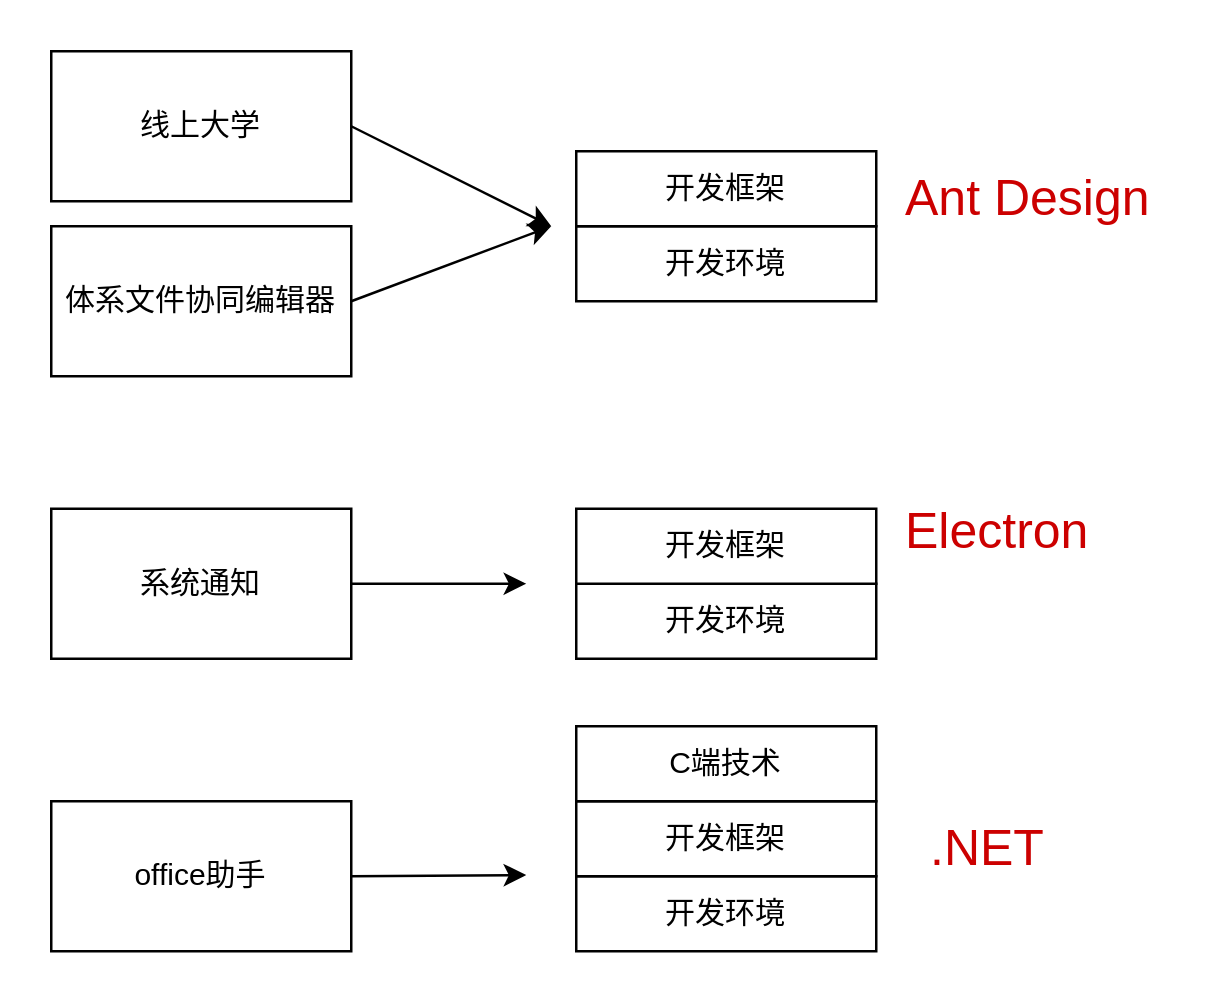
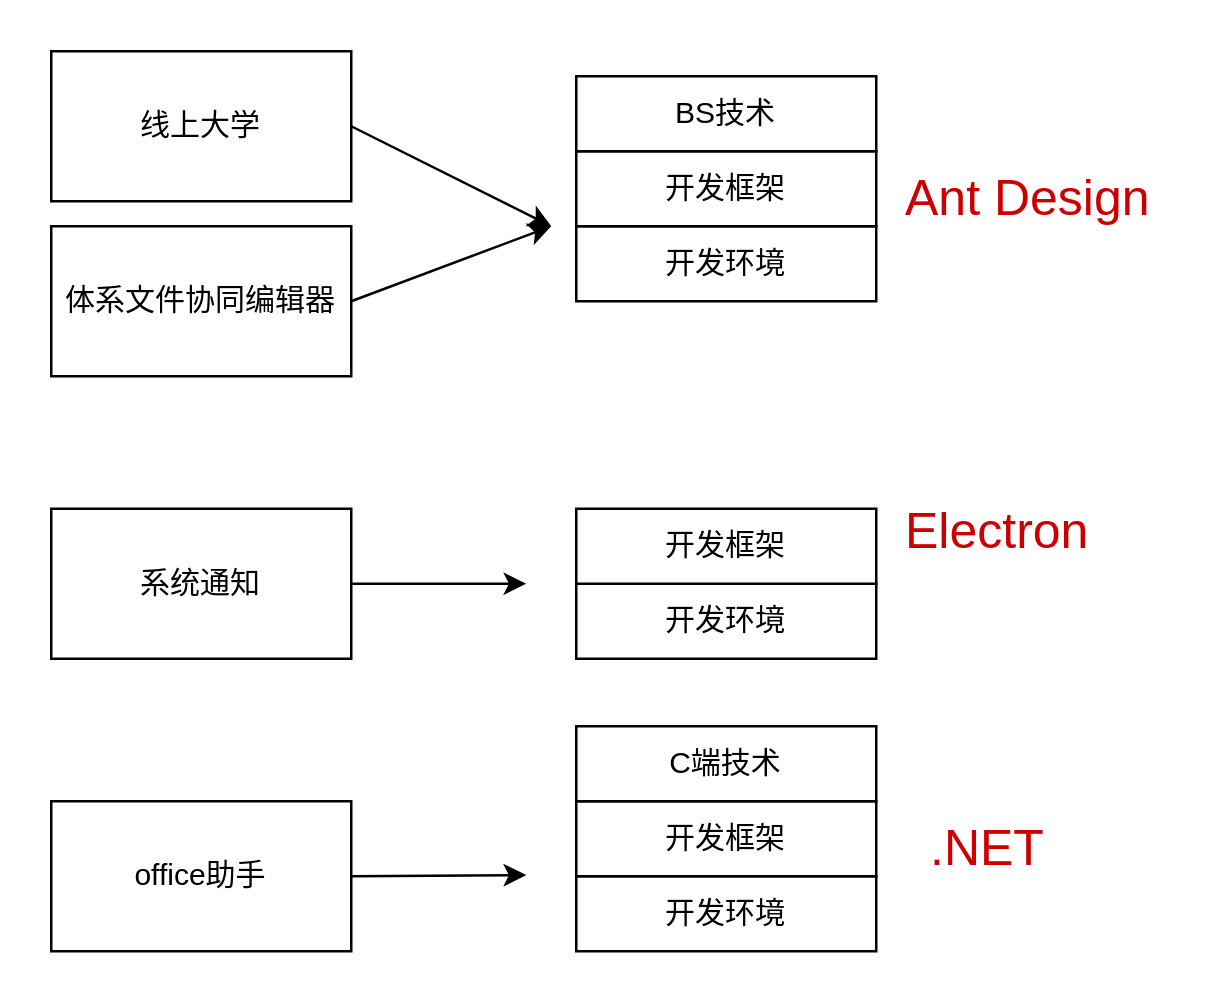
node "BS技术": added
